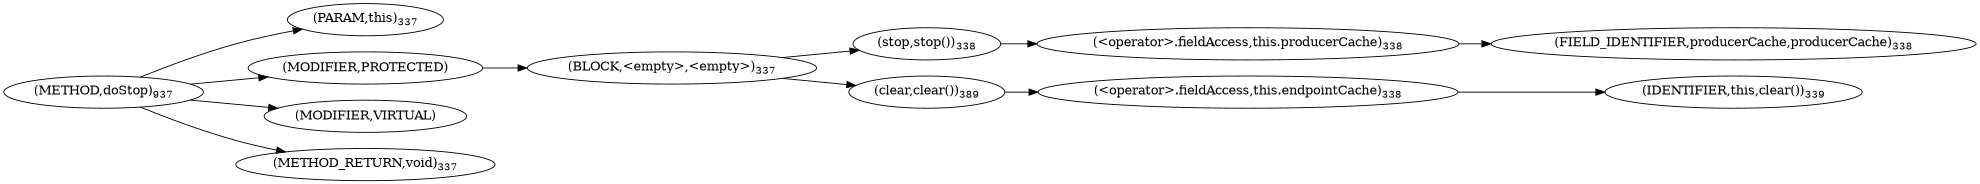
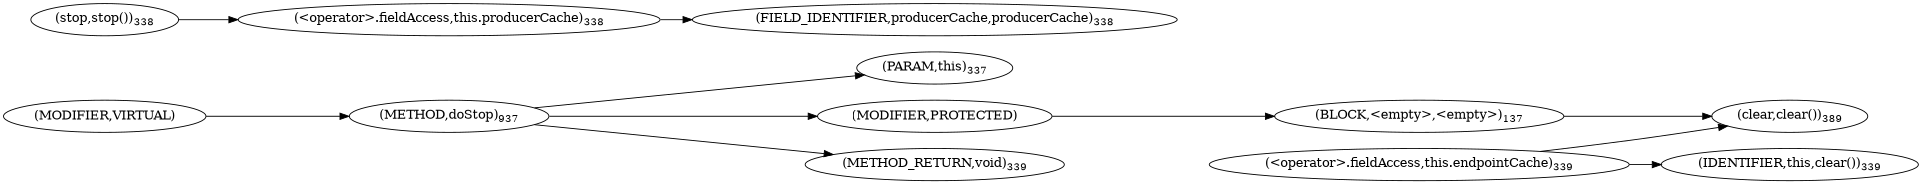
edge "(BLOCK,<empty>,<empty>)" -> "(stop,stop())": removed
node "(BLOCK,<empty>,<empty>)": text "337" -> "137"
node "(<operator>.fieldAccess,this.endpointCache)": text "338" -> "339"
edge "(clear,clear())" -> "(<operator>.fieldAccess,this.endpointCache)": reversed
edge "(METHOD,doStop)" -> "(MODIFIER,VIRTUAL)": reversed
node "(METHOD_RETURN,void)": text "337" -> "339"
